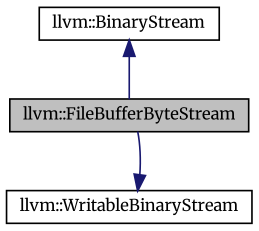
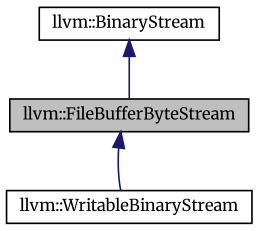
edge "llvm::FileBufferByteStream" -> "llvm::WritableBinaryStream": reversed
